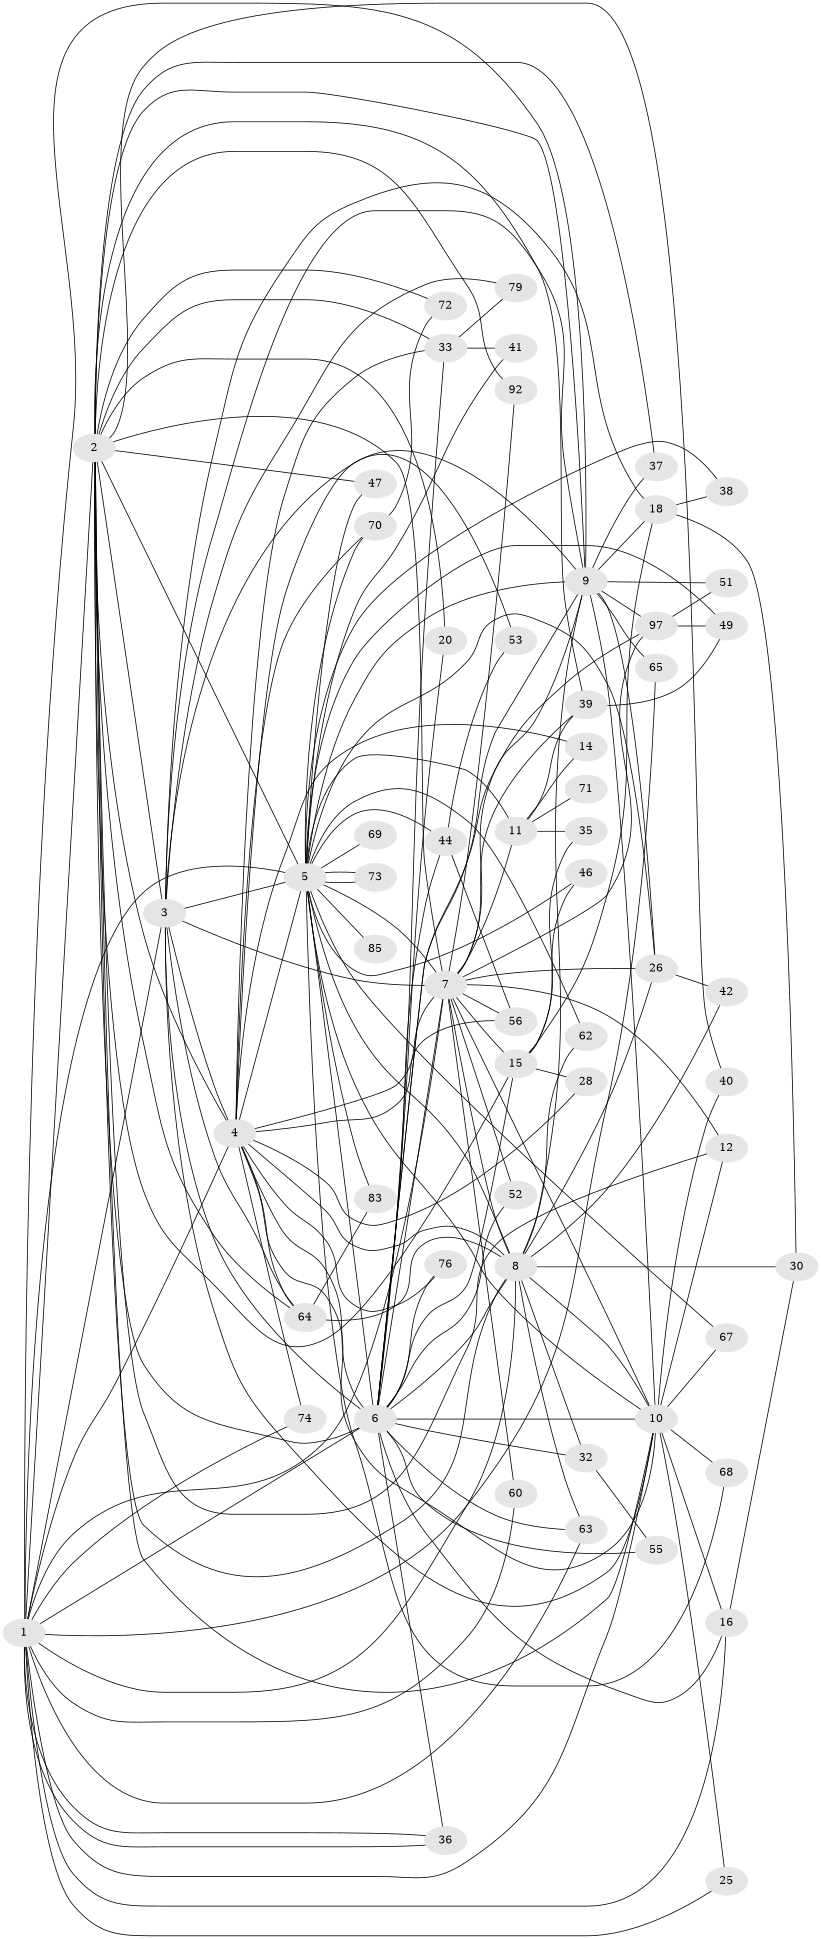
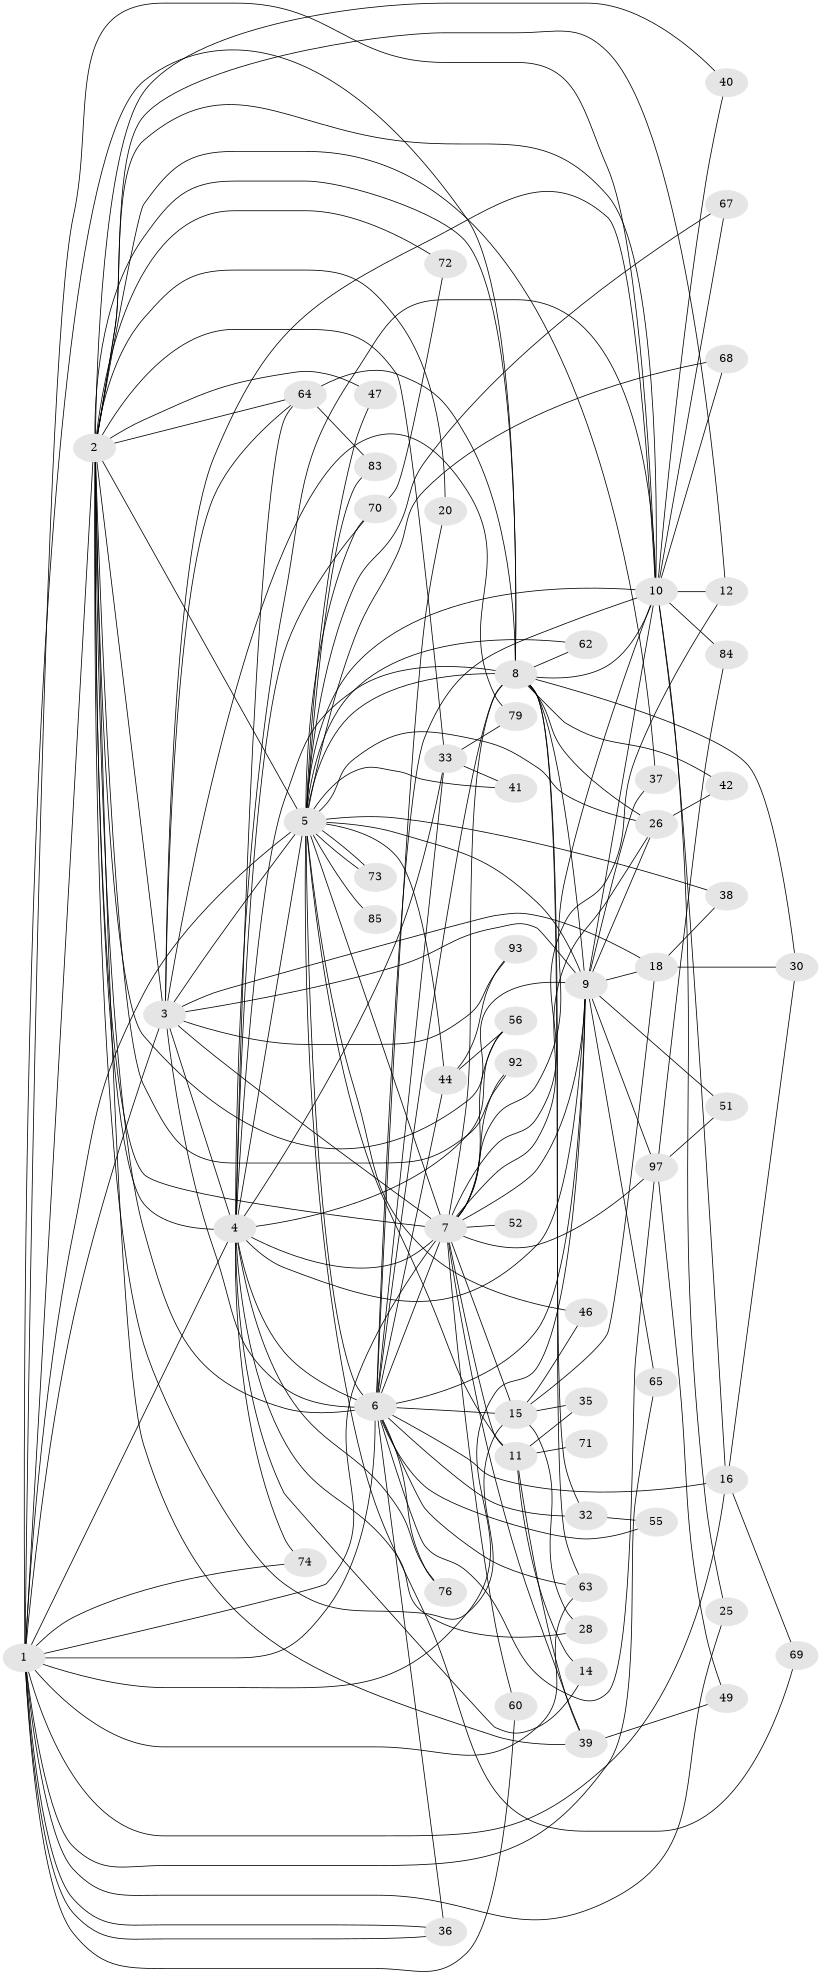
edge "49" -- "5": removed
node "53": label "53" -> "93"
node "84": added
edge "52" -- "6": removed
edge "16" -- "69": added
